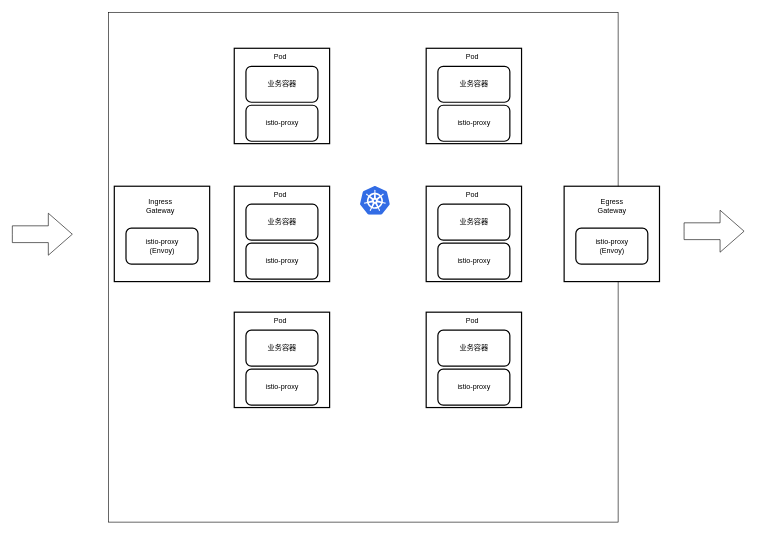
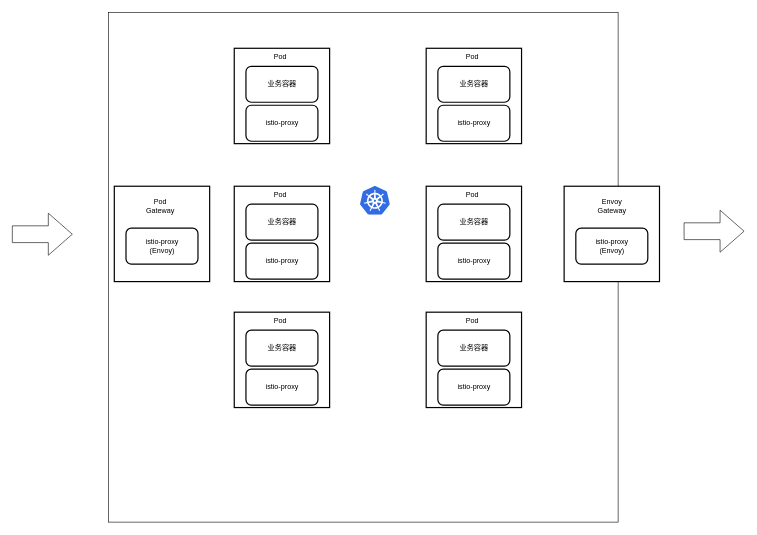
node "Ingress Gateway": label "Ingress Gateway" -> "Pod Gateway"
node "Egress Gateway": label "Egress Gateway" -> "Envoy Gateway"
